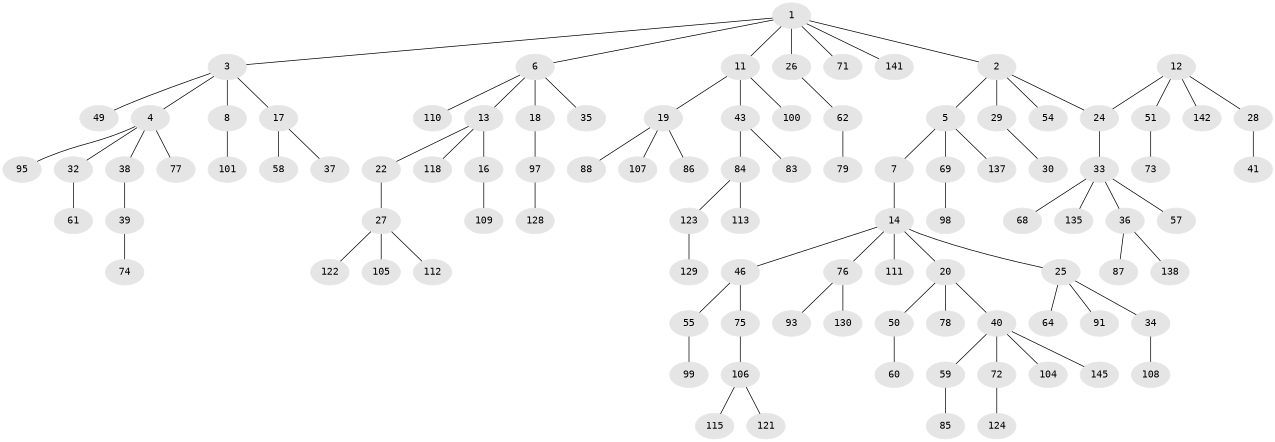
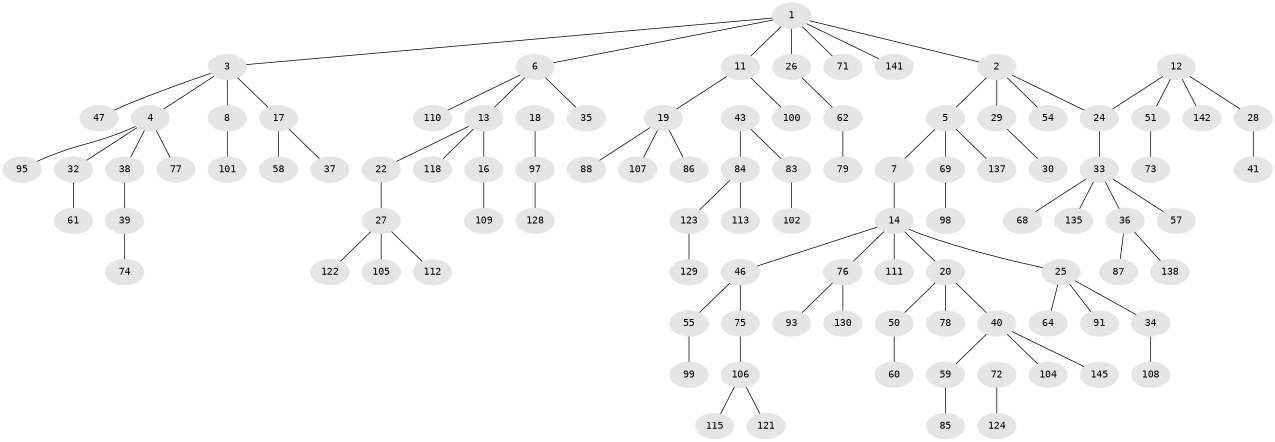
edge "6" -- "18": removed
edge "11" -- "43": removed
node "49": label "49" -> "47"
node "102": added
edge "40" -- "72": removed
